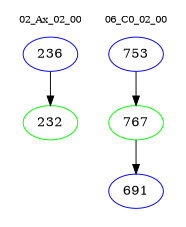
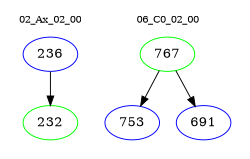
edge "753" -> "767": reversed
